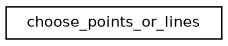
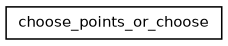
node "choose_points_or_lines": label "choose_points_or_lines" -> "choose_points_or_choose"
